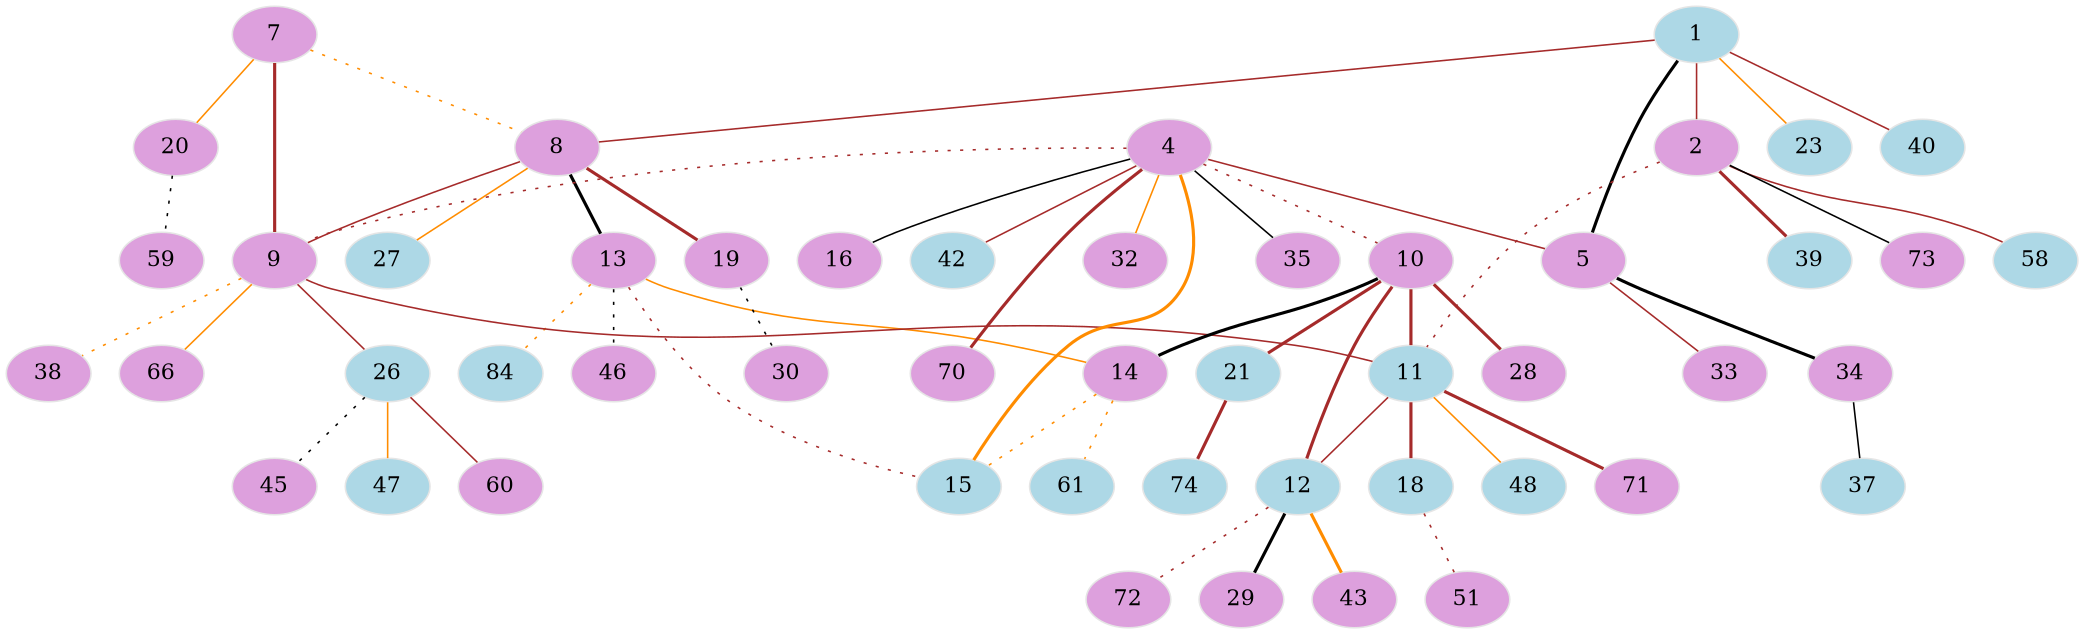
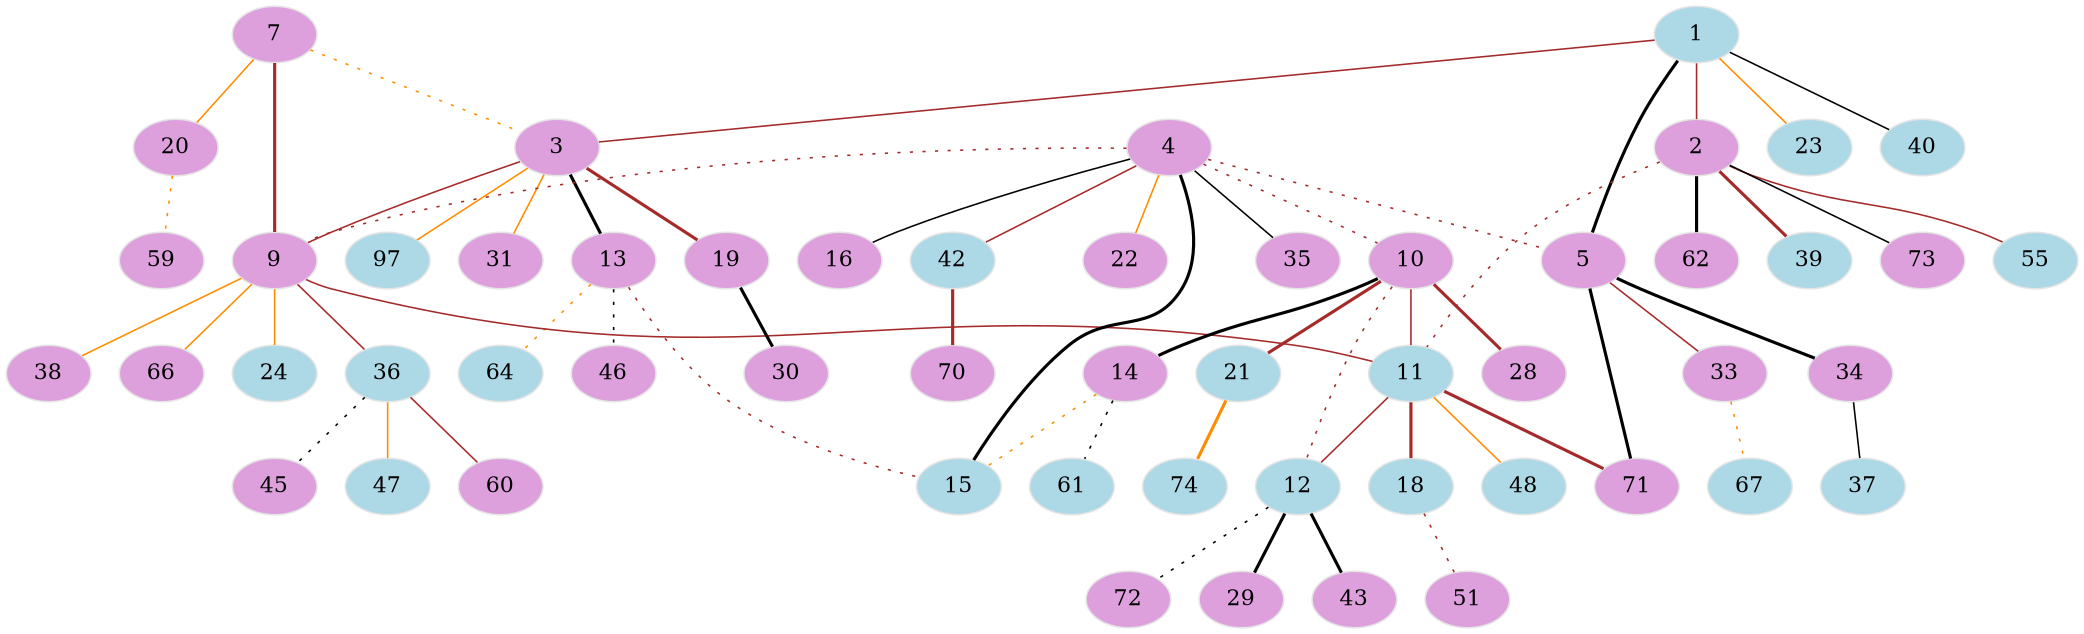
edge "1" -- "40": color brown -> black
node "8": label "8" -> "3"
edge "20" -- "59": color black -> darkorange
edge "4" -- "5": style solid -> dotted
edge "4" -- "70": now "42" -- "70"
node "27": label "27" -> "97"
node "31": added
node "32": label "32" -> "22"
node "62": added
node "58": label "58" -> "55"
edge "9" -- "38": style dotted -> solid
edge "10" -- "11": style bold -> solid
edge "4" -- "15": color darkorange -> black
edge "19" -- "30": style dotted -> bold
edge "13" -- "14": removed
edge "10" -- "12": style bold -> dotted
node "24": added
node "26": label "26" -> "36"
node "84": label "84" -> "64"
edge "5" -- "71": added
edge "14" -- "61": color darkorange -> black
edge "21" -- "74": color brown -> darkorange
node "67": added
edge "12" -- "72": color brown -> black
edge "12" -- "43": color darkorange -> black
